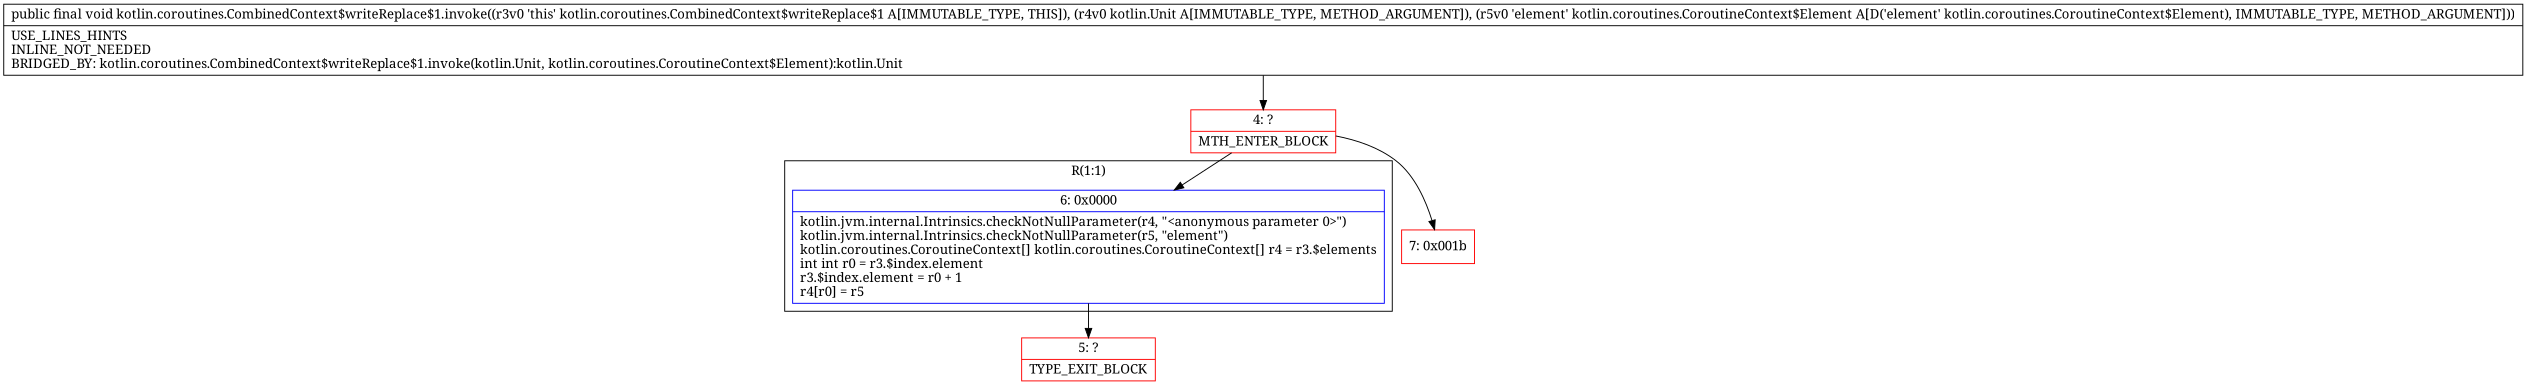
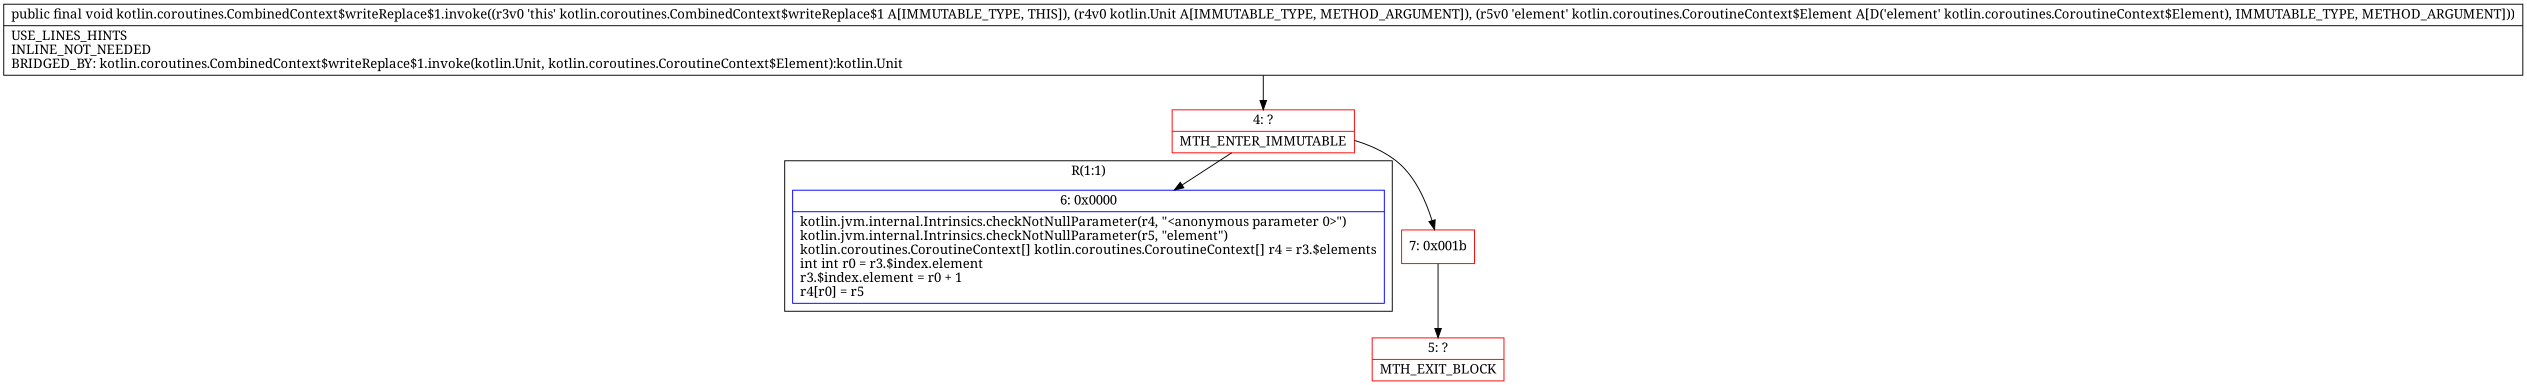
node "4: ?": text "MTH_ENTER_BLOCK" -> "MTH_ENTER_IMMUTABLE"
edge "6: 0x0000" -> "5: ?": now "7: 0x001b" -> "5: ?"
node "5: ?": text "TYPE_EXIT_BLOCK" -> "MTH_EXIT_BLOCK"
